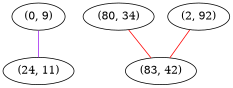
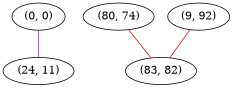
node "(0, 9)": label "(0, 9)" -> "(0, 0)"
node "(80, 34)": label "(80, 34)" -> "(80, 74)"
node "(2, 92)": label "(2, 92)" -> "(9, 92)"
node "(83, 42)": label "(83, 42)" -> "(83, 82)"
